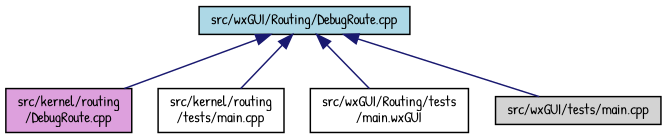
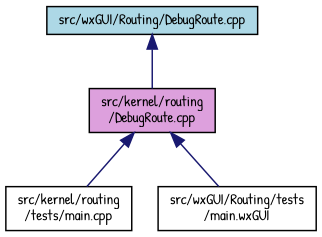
edge "src/kernel/routing /tests/main.cpp" -> "src/wxGUI/Routing/DebugRoute.cpp": now "src/kernel/routing /tests/main.cpp" -> "src/kernel/routing /DebugRoute.cpp"
edge "src/wxGUI/Routing/tests /main.wxGUI" -> "src/wxGUI/Routing/DebugRoute.cpp": now "src/wxGUI/Routing/tests /main.wxGUI" -> "src/kernel/routing /DebugRoute.cpp"
node "src/wxGUI/tests/main.cpp": removed
